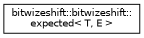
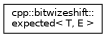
node "bitwizeshift::bitwizeshift:: expected< T, E >": label "bitwizeshift::bitwizeshift:: expected< T, E >" -> "cpp::bitwizeshift:: expected< T, E >"
